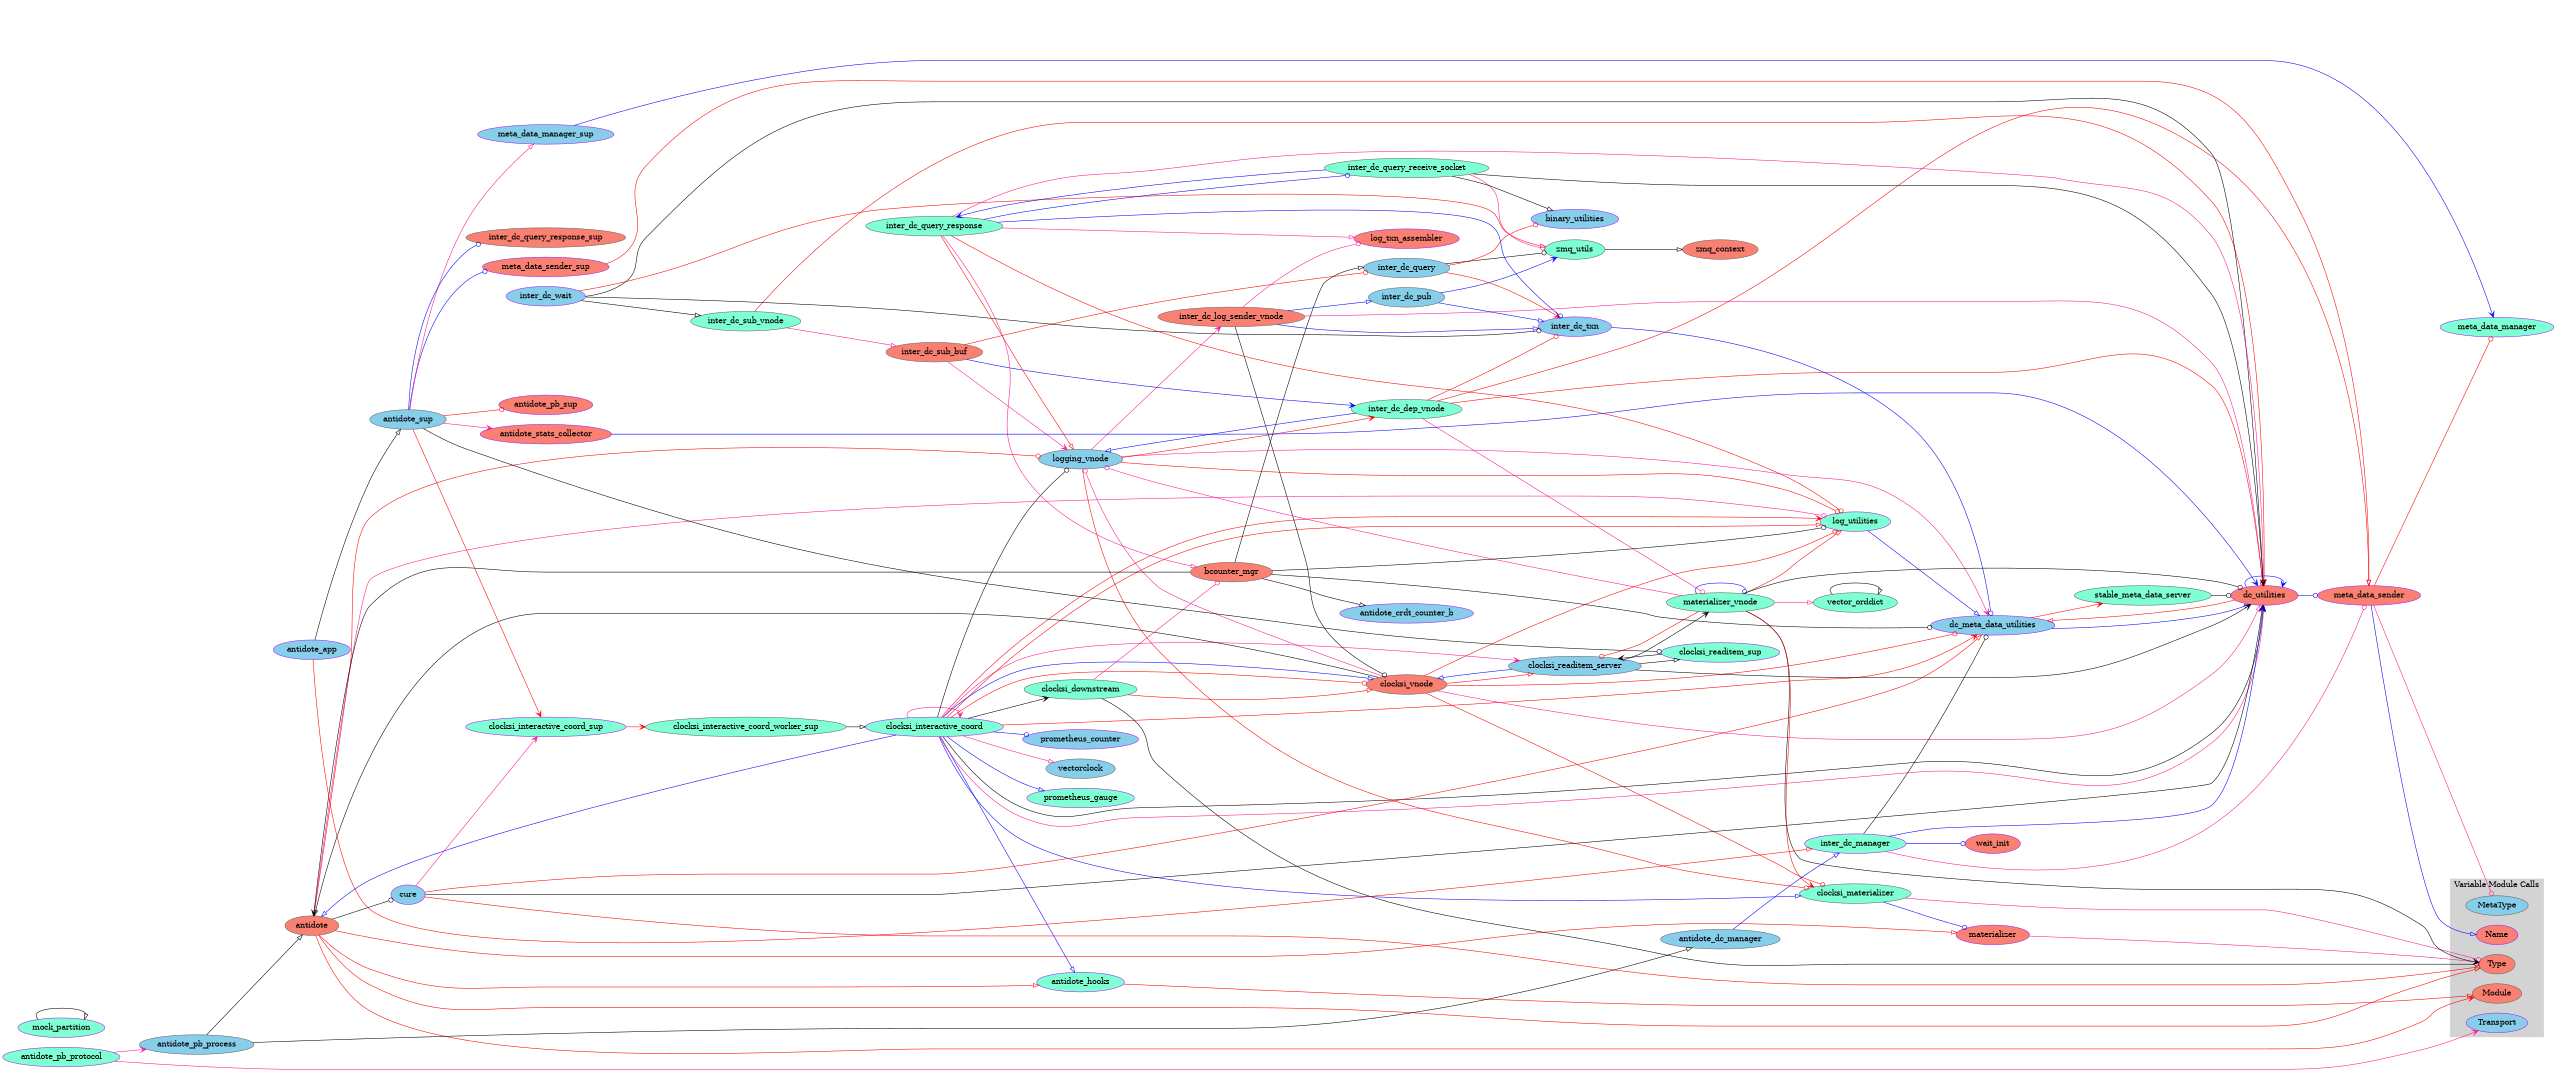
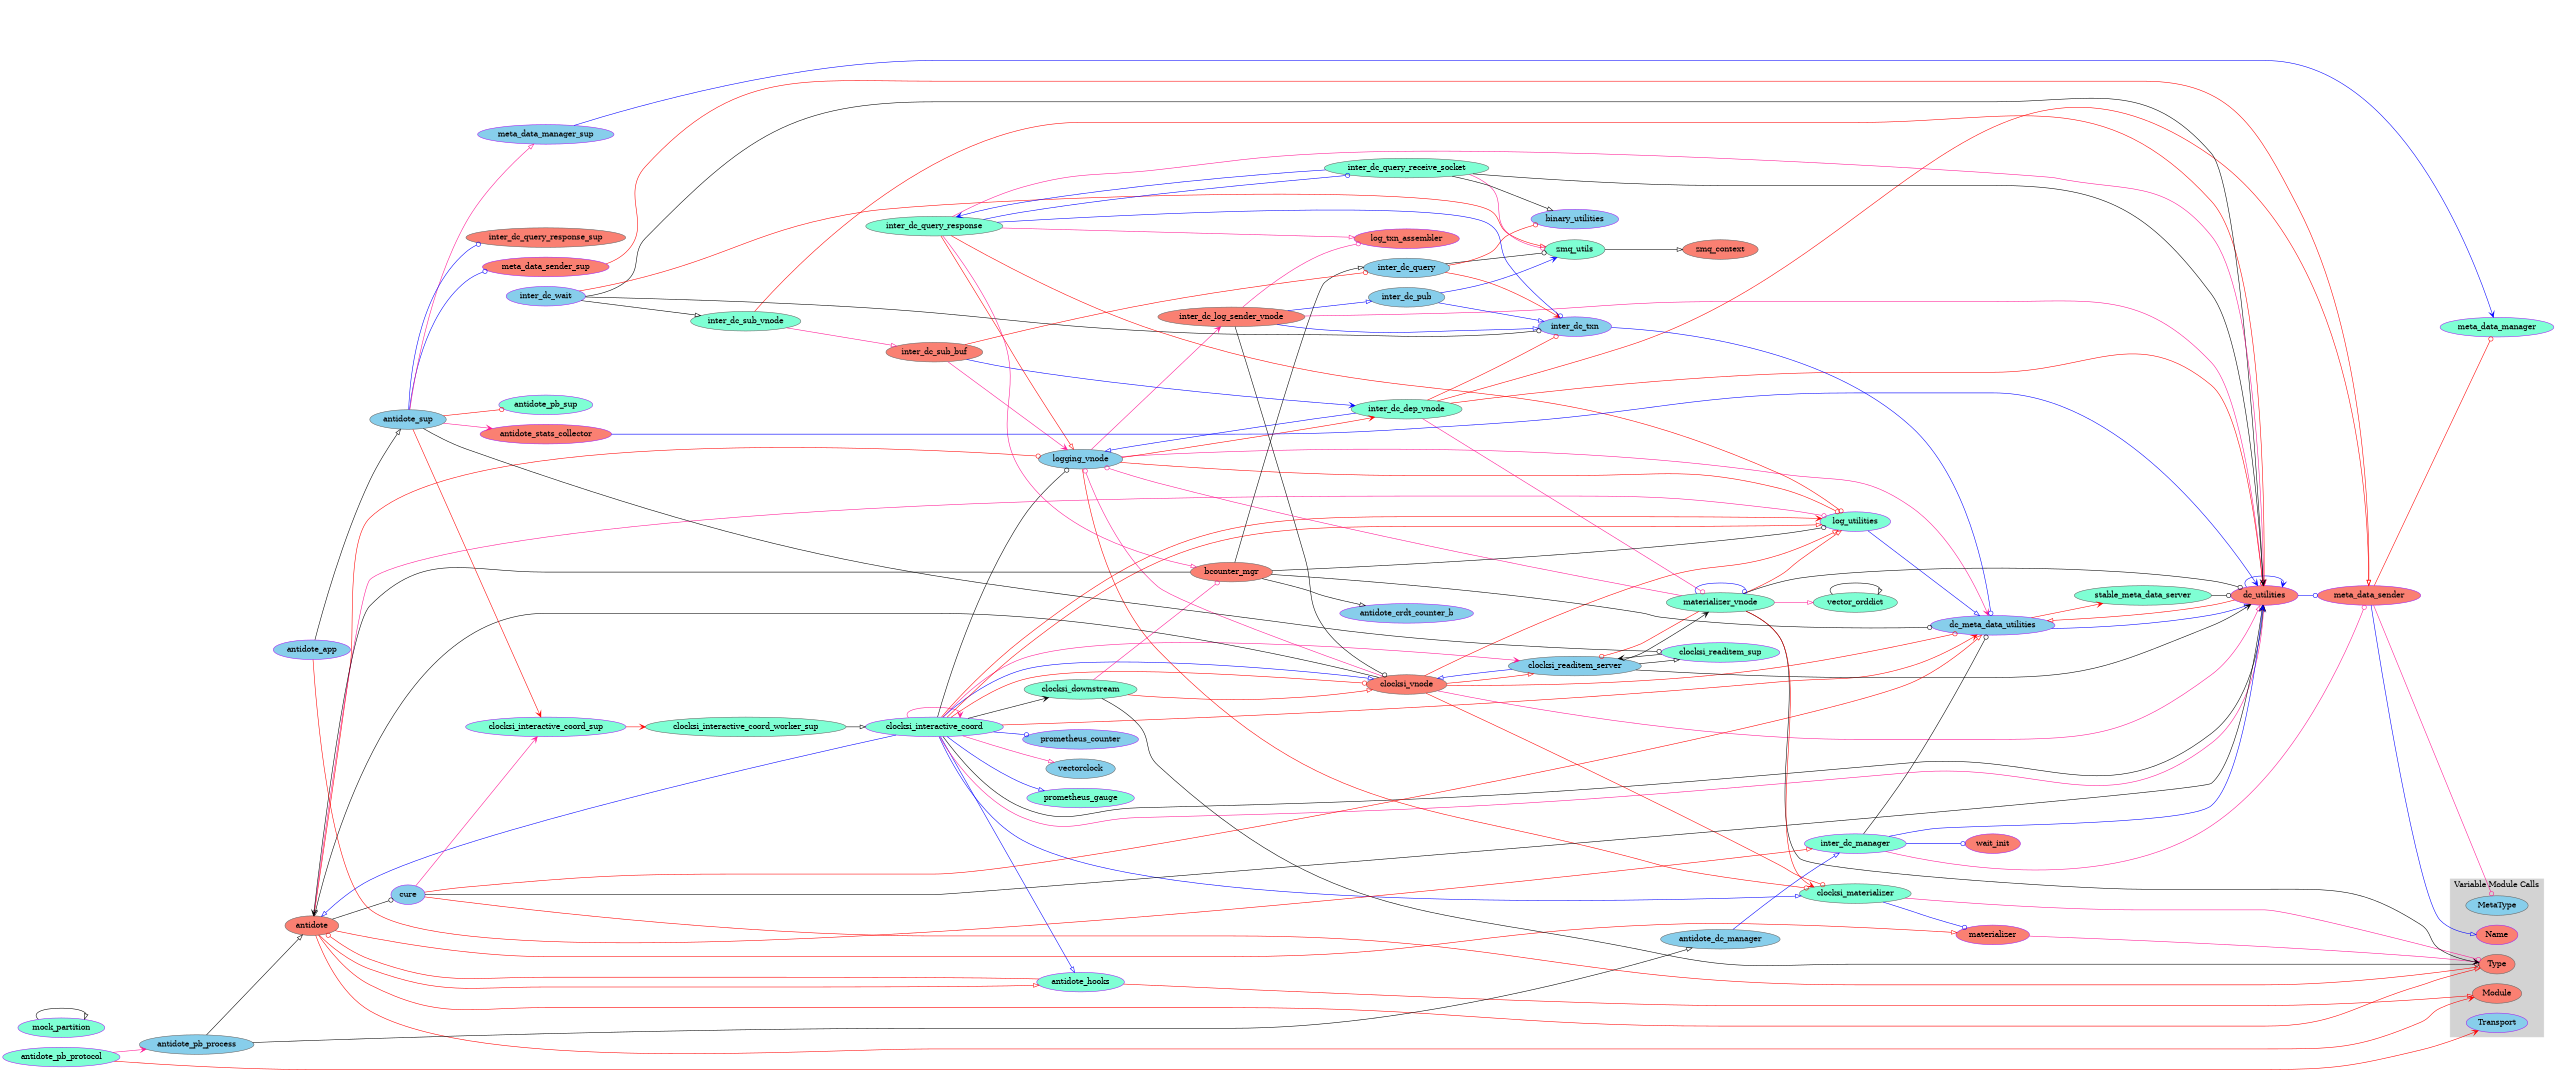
node "antidote_pb_sup": fillcolor salmon -> aquamarine
edge "antidote_hooks" -> "antidote": added
edge "antidote_pb_protocol" -> "Transport": color deeppink -> red
